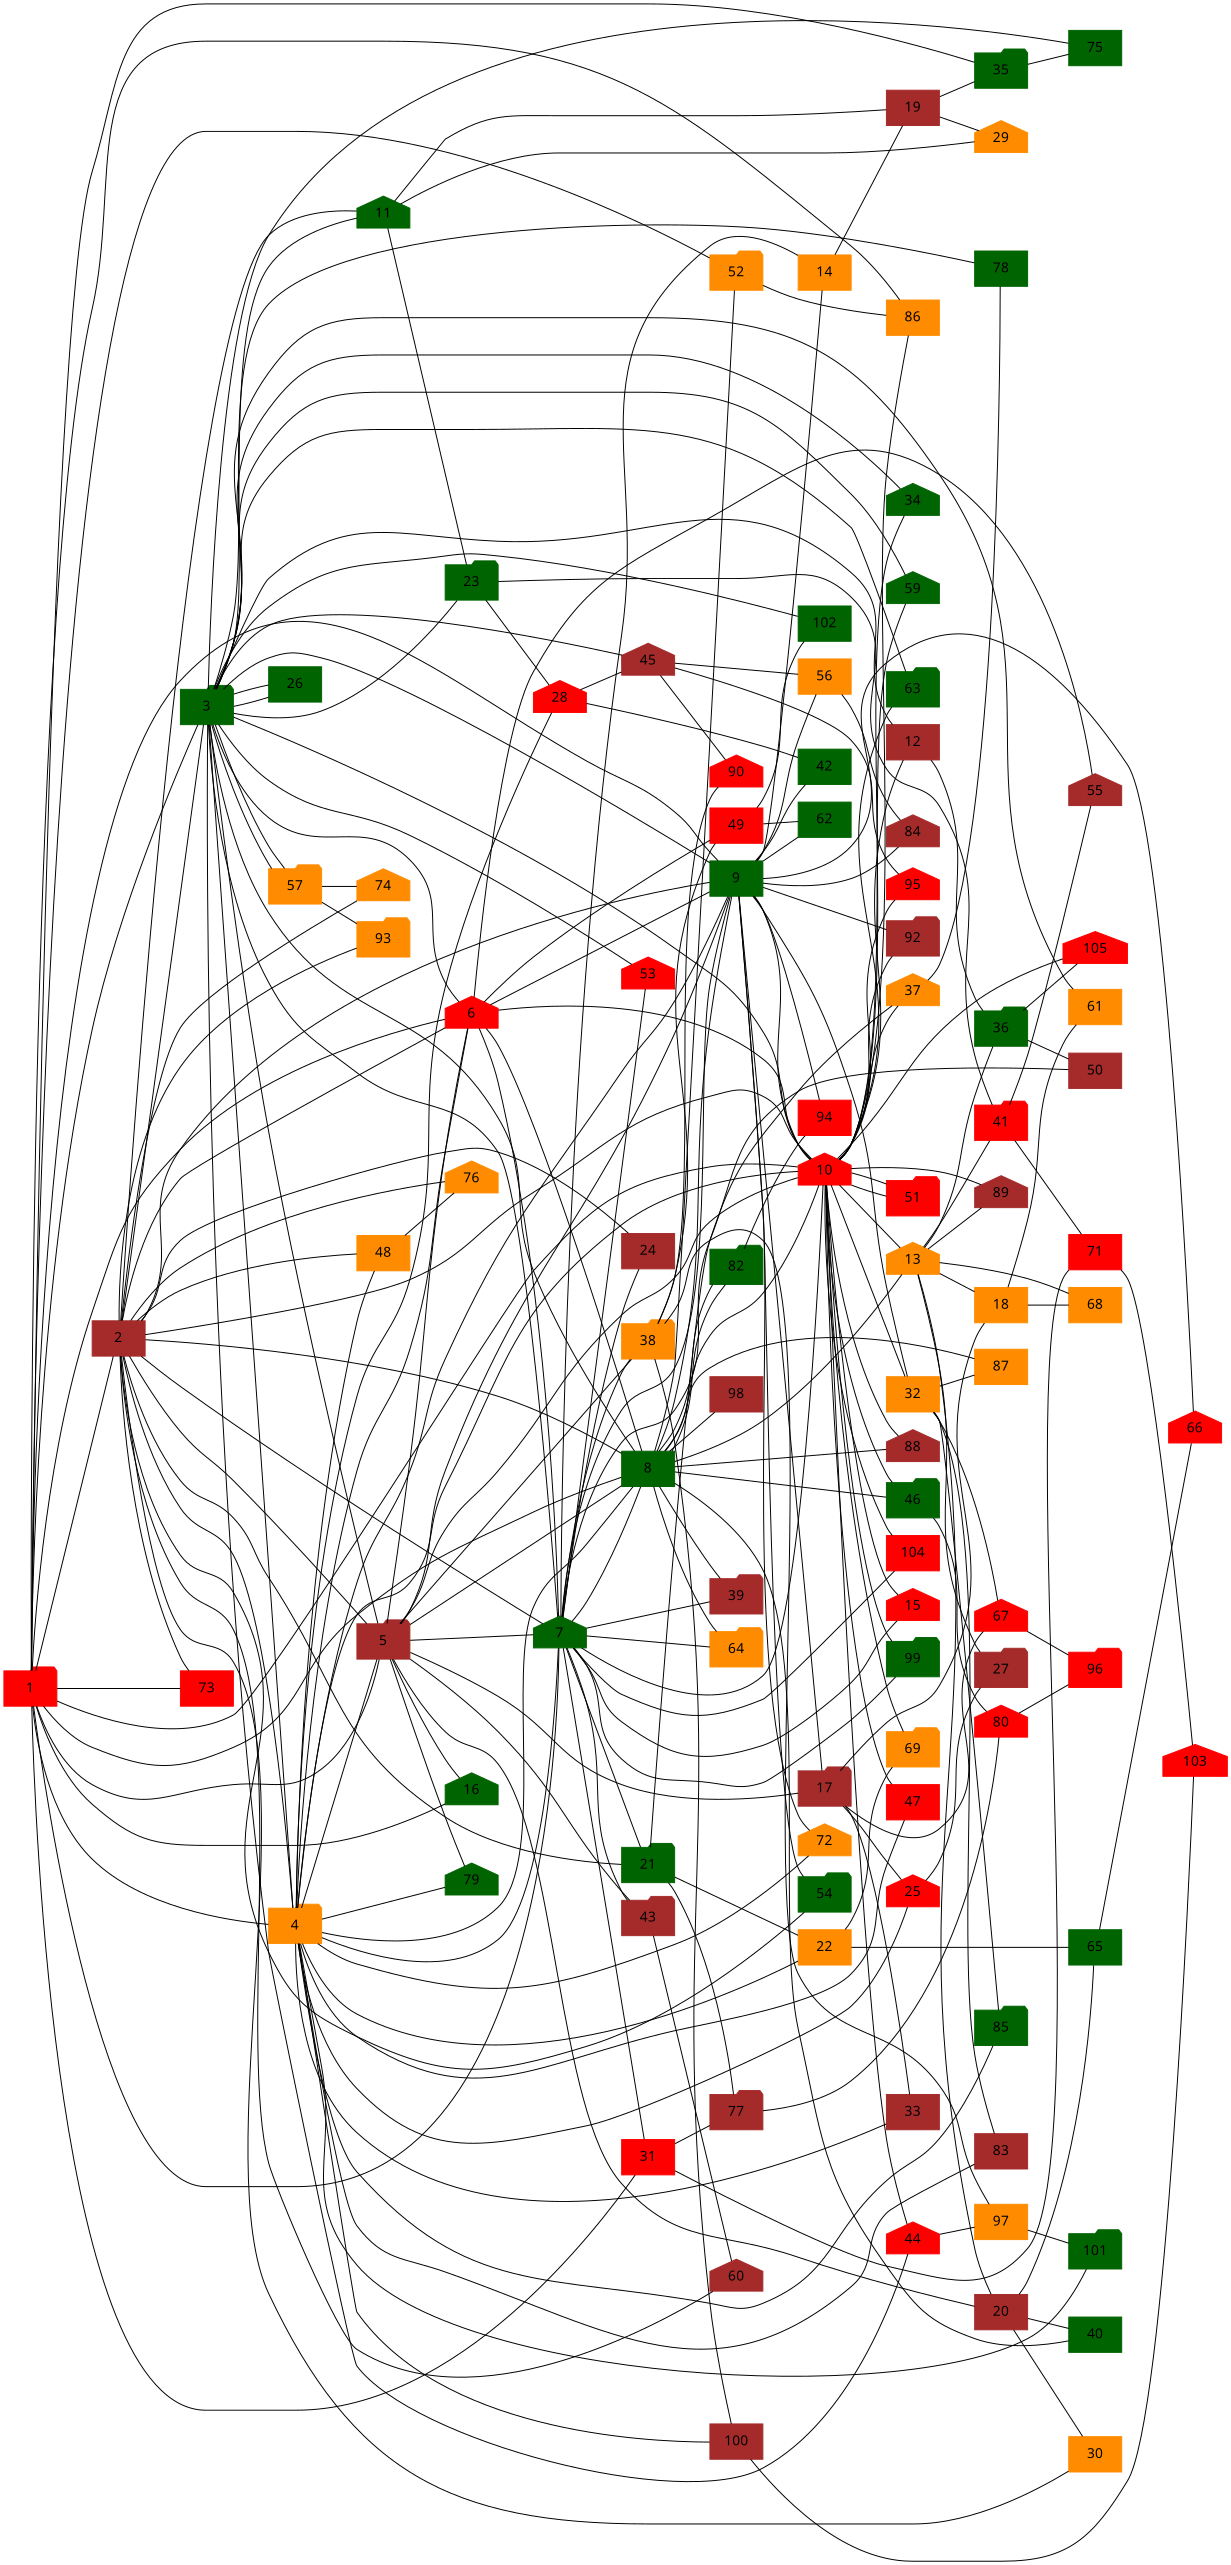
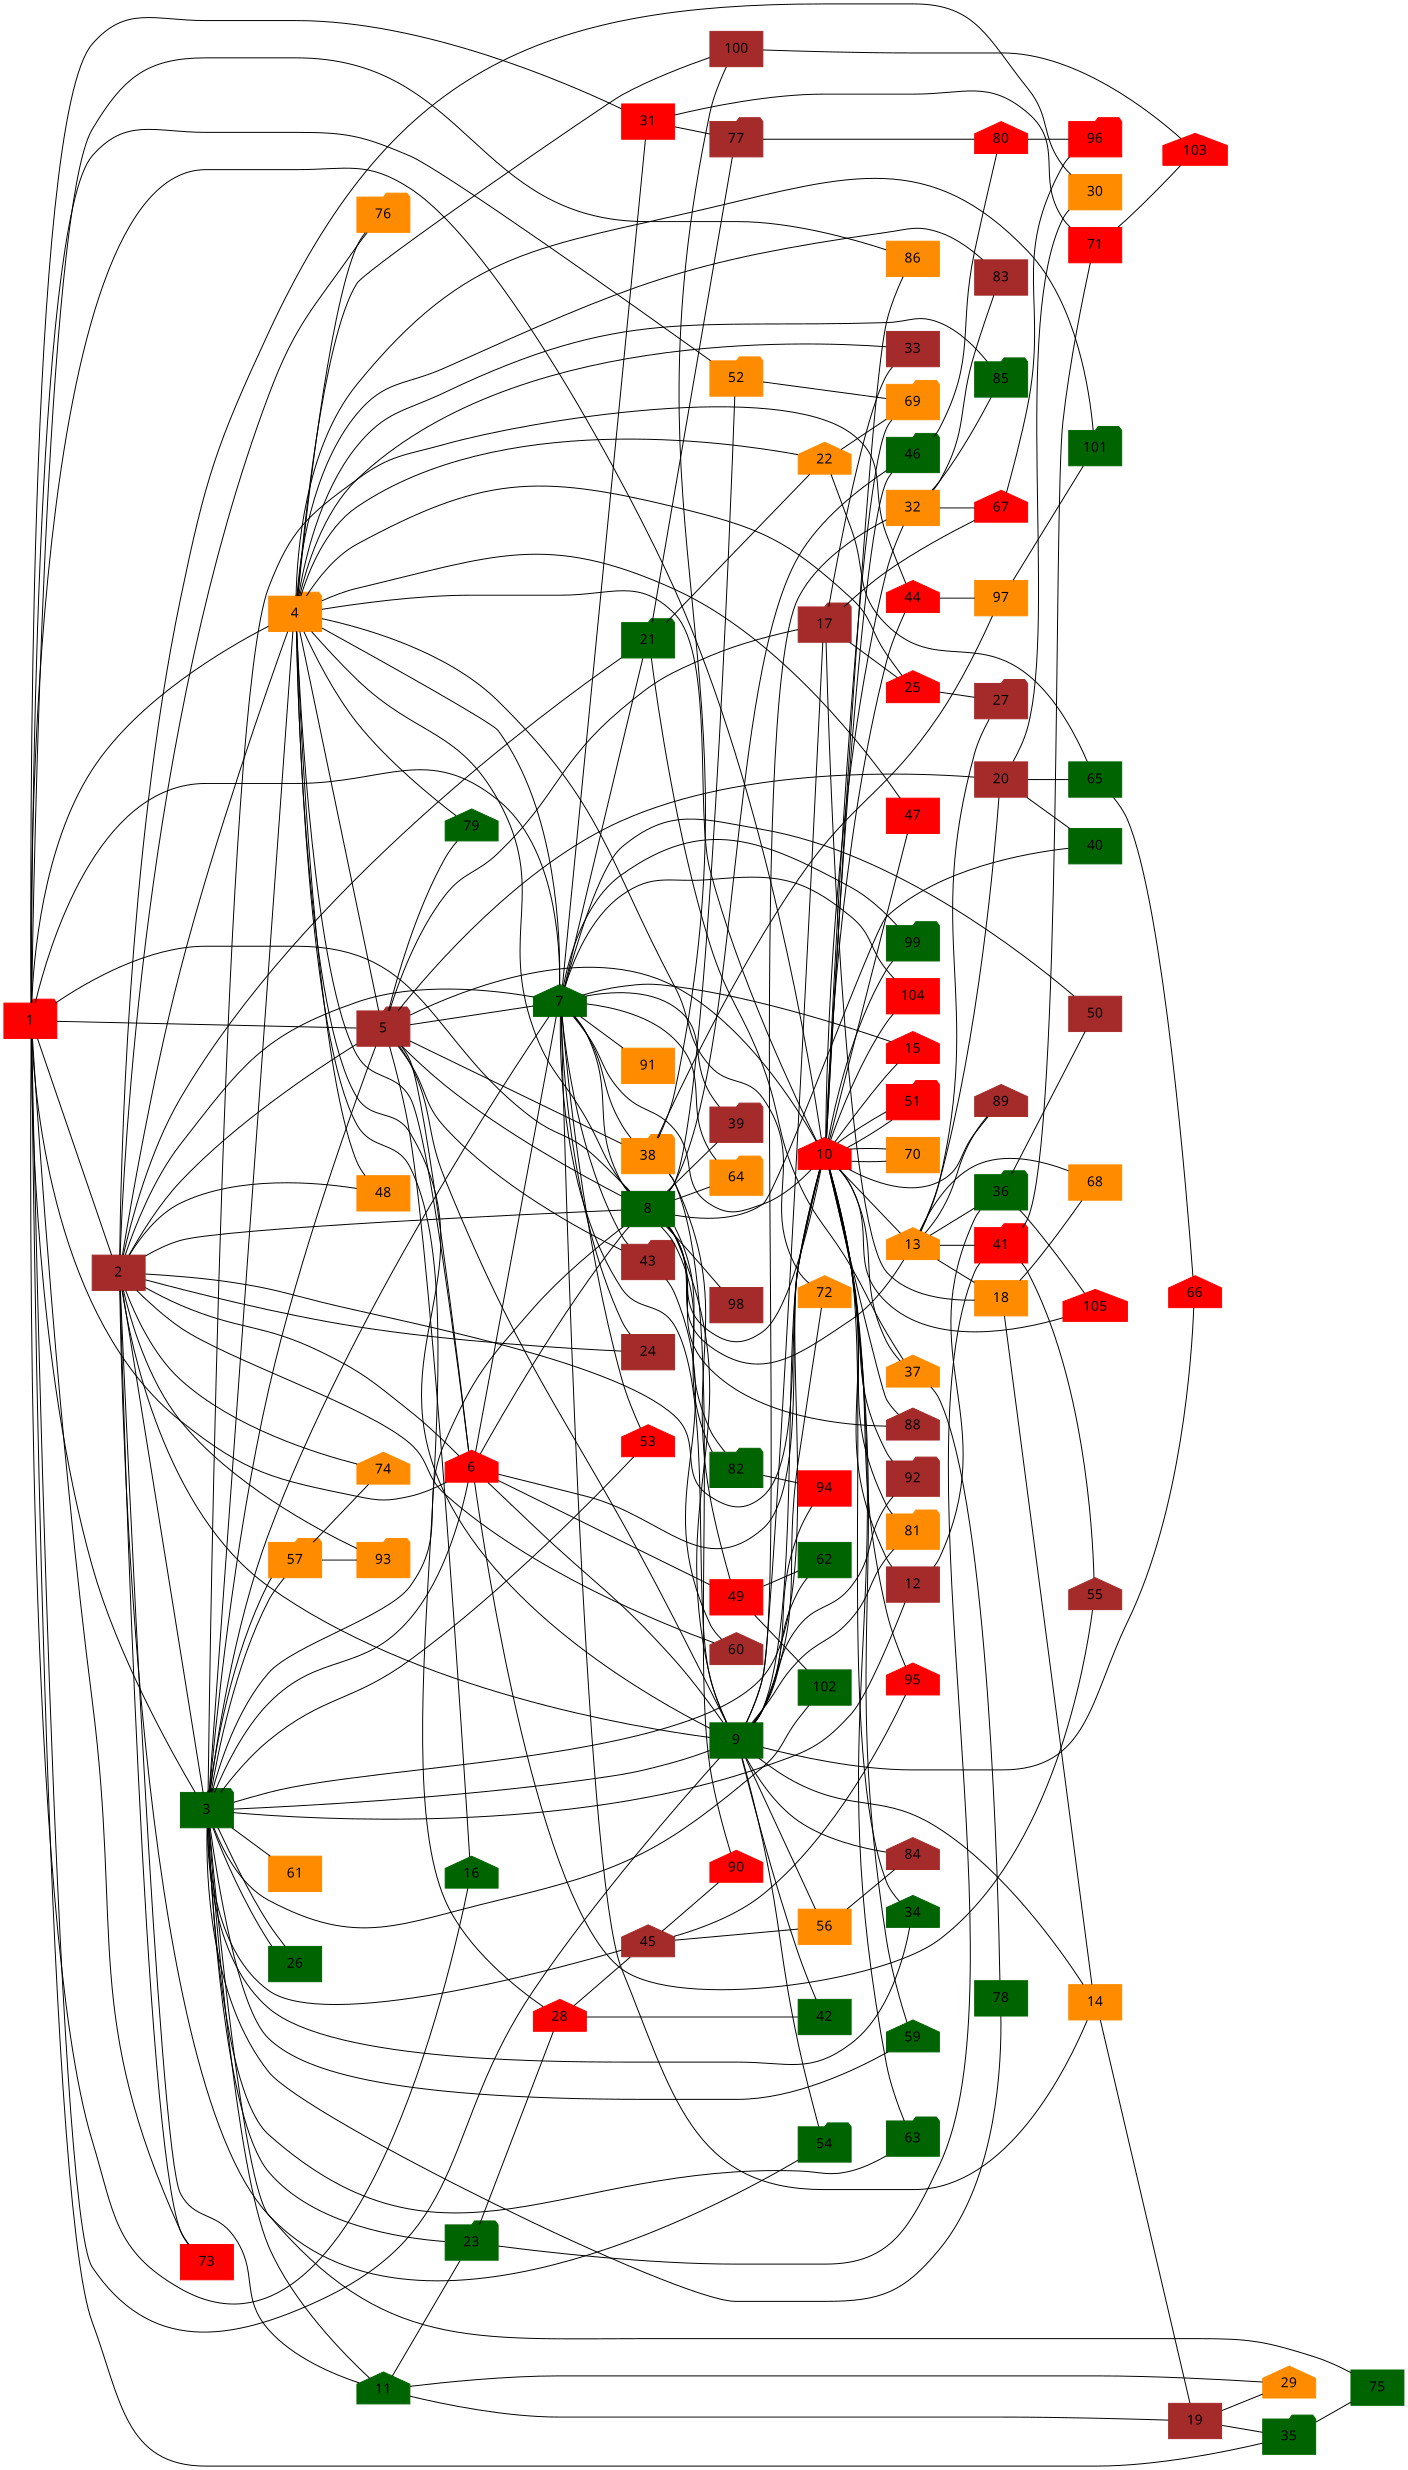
edge "52" -- "86": now "52" -- "69"
node "91": added
edge "61" -- "18": now "14" -- "18"
node "70": added
node "76": shape house -> folder
edge "76" -- "48": now "76" -- "4"
node "87": removed
node "81": added
node "22": shape box -> house
